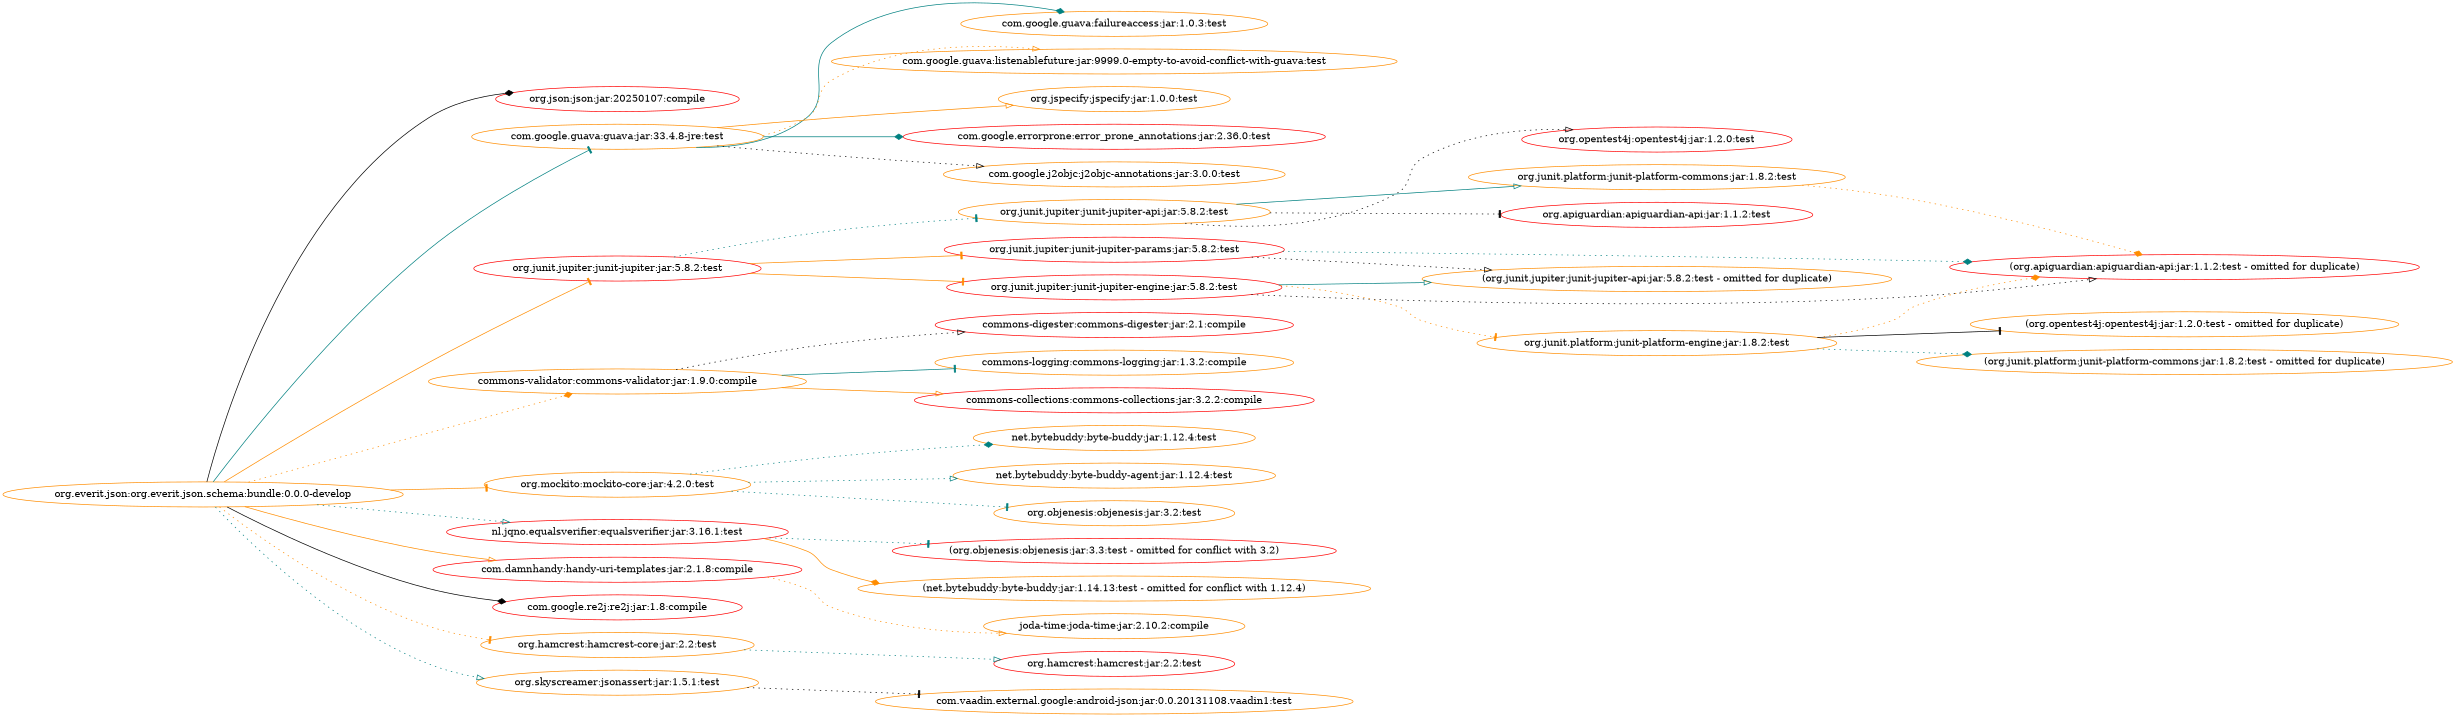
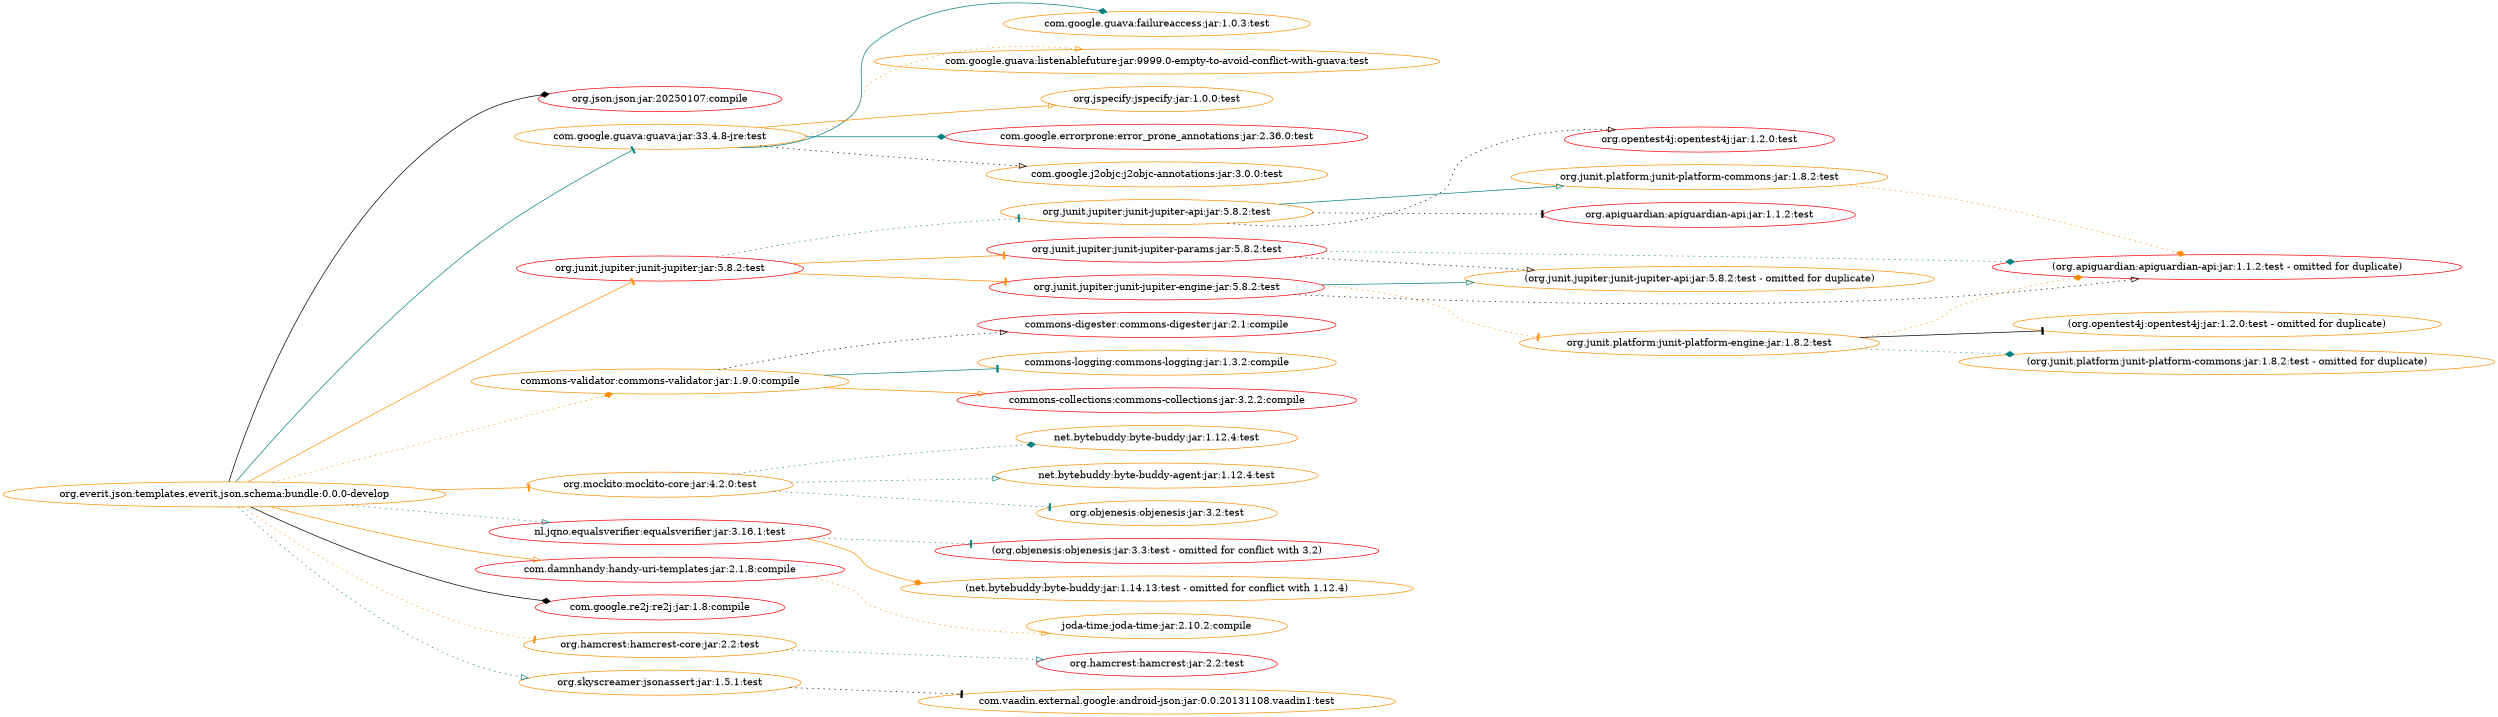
node "org.everit.json:org.everit.json.schema:bundle:0.0.0-develop": label "org.everit.json:org.everit.json.schema:bundle:0.0.0-develop" -> "org.everit.json:templates.everit.json.schema:bundle:0.0.0-develop"
